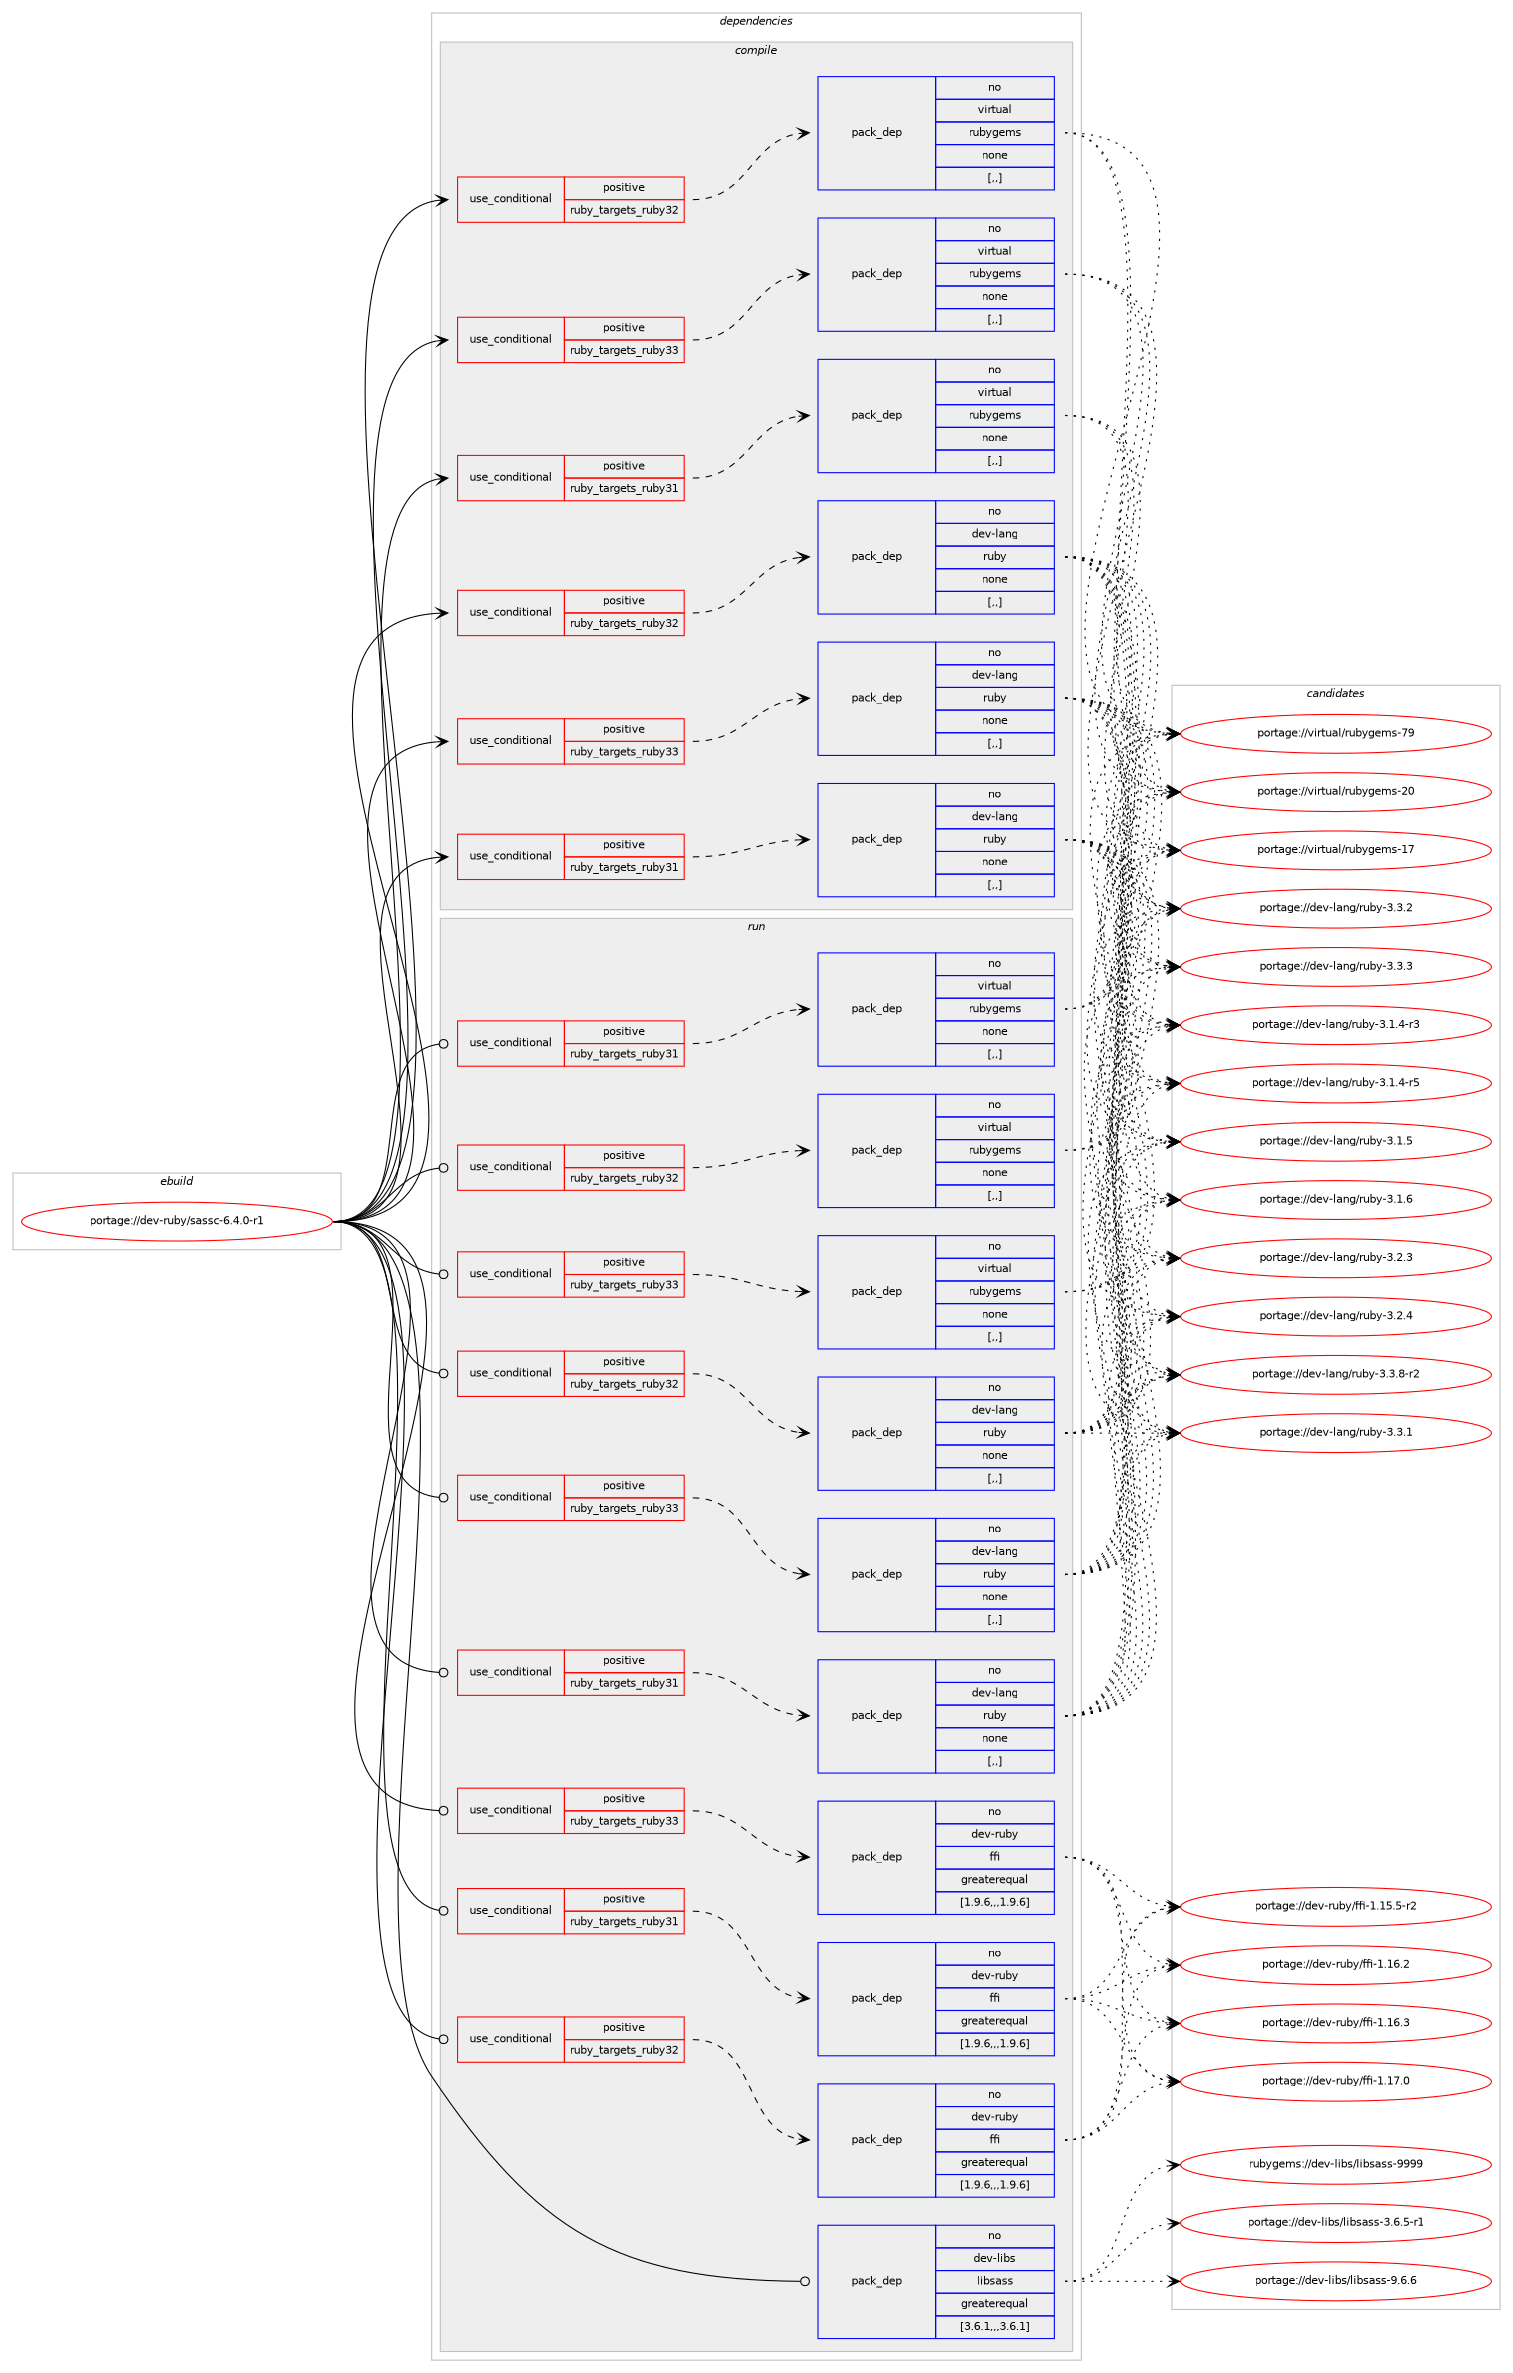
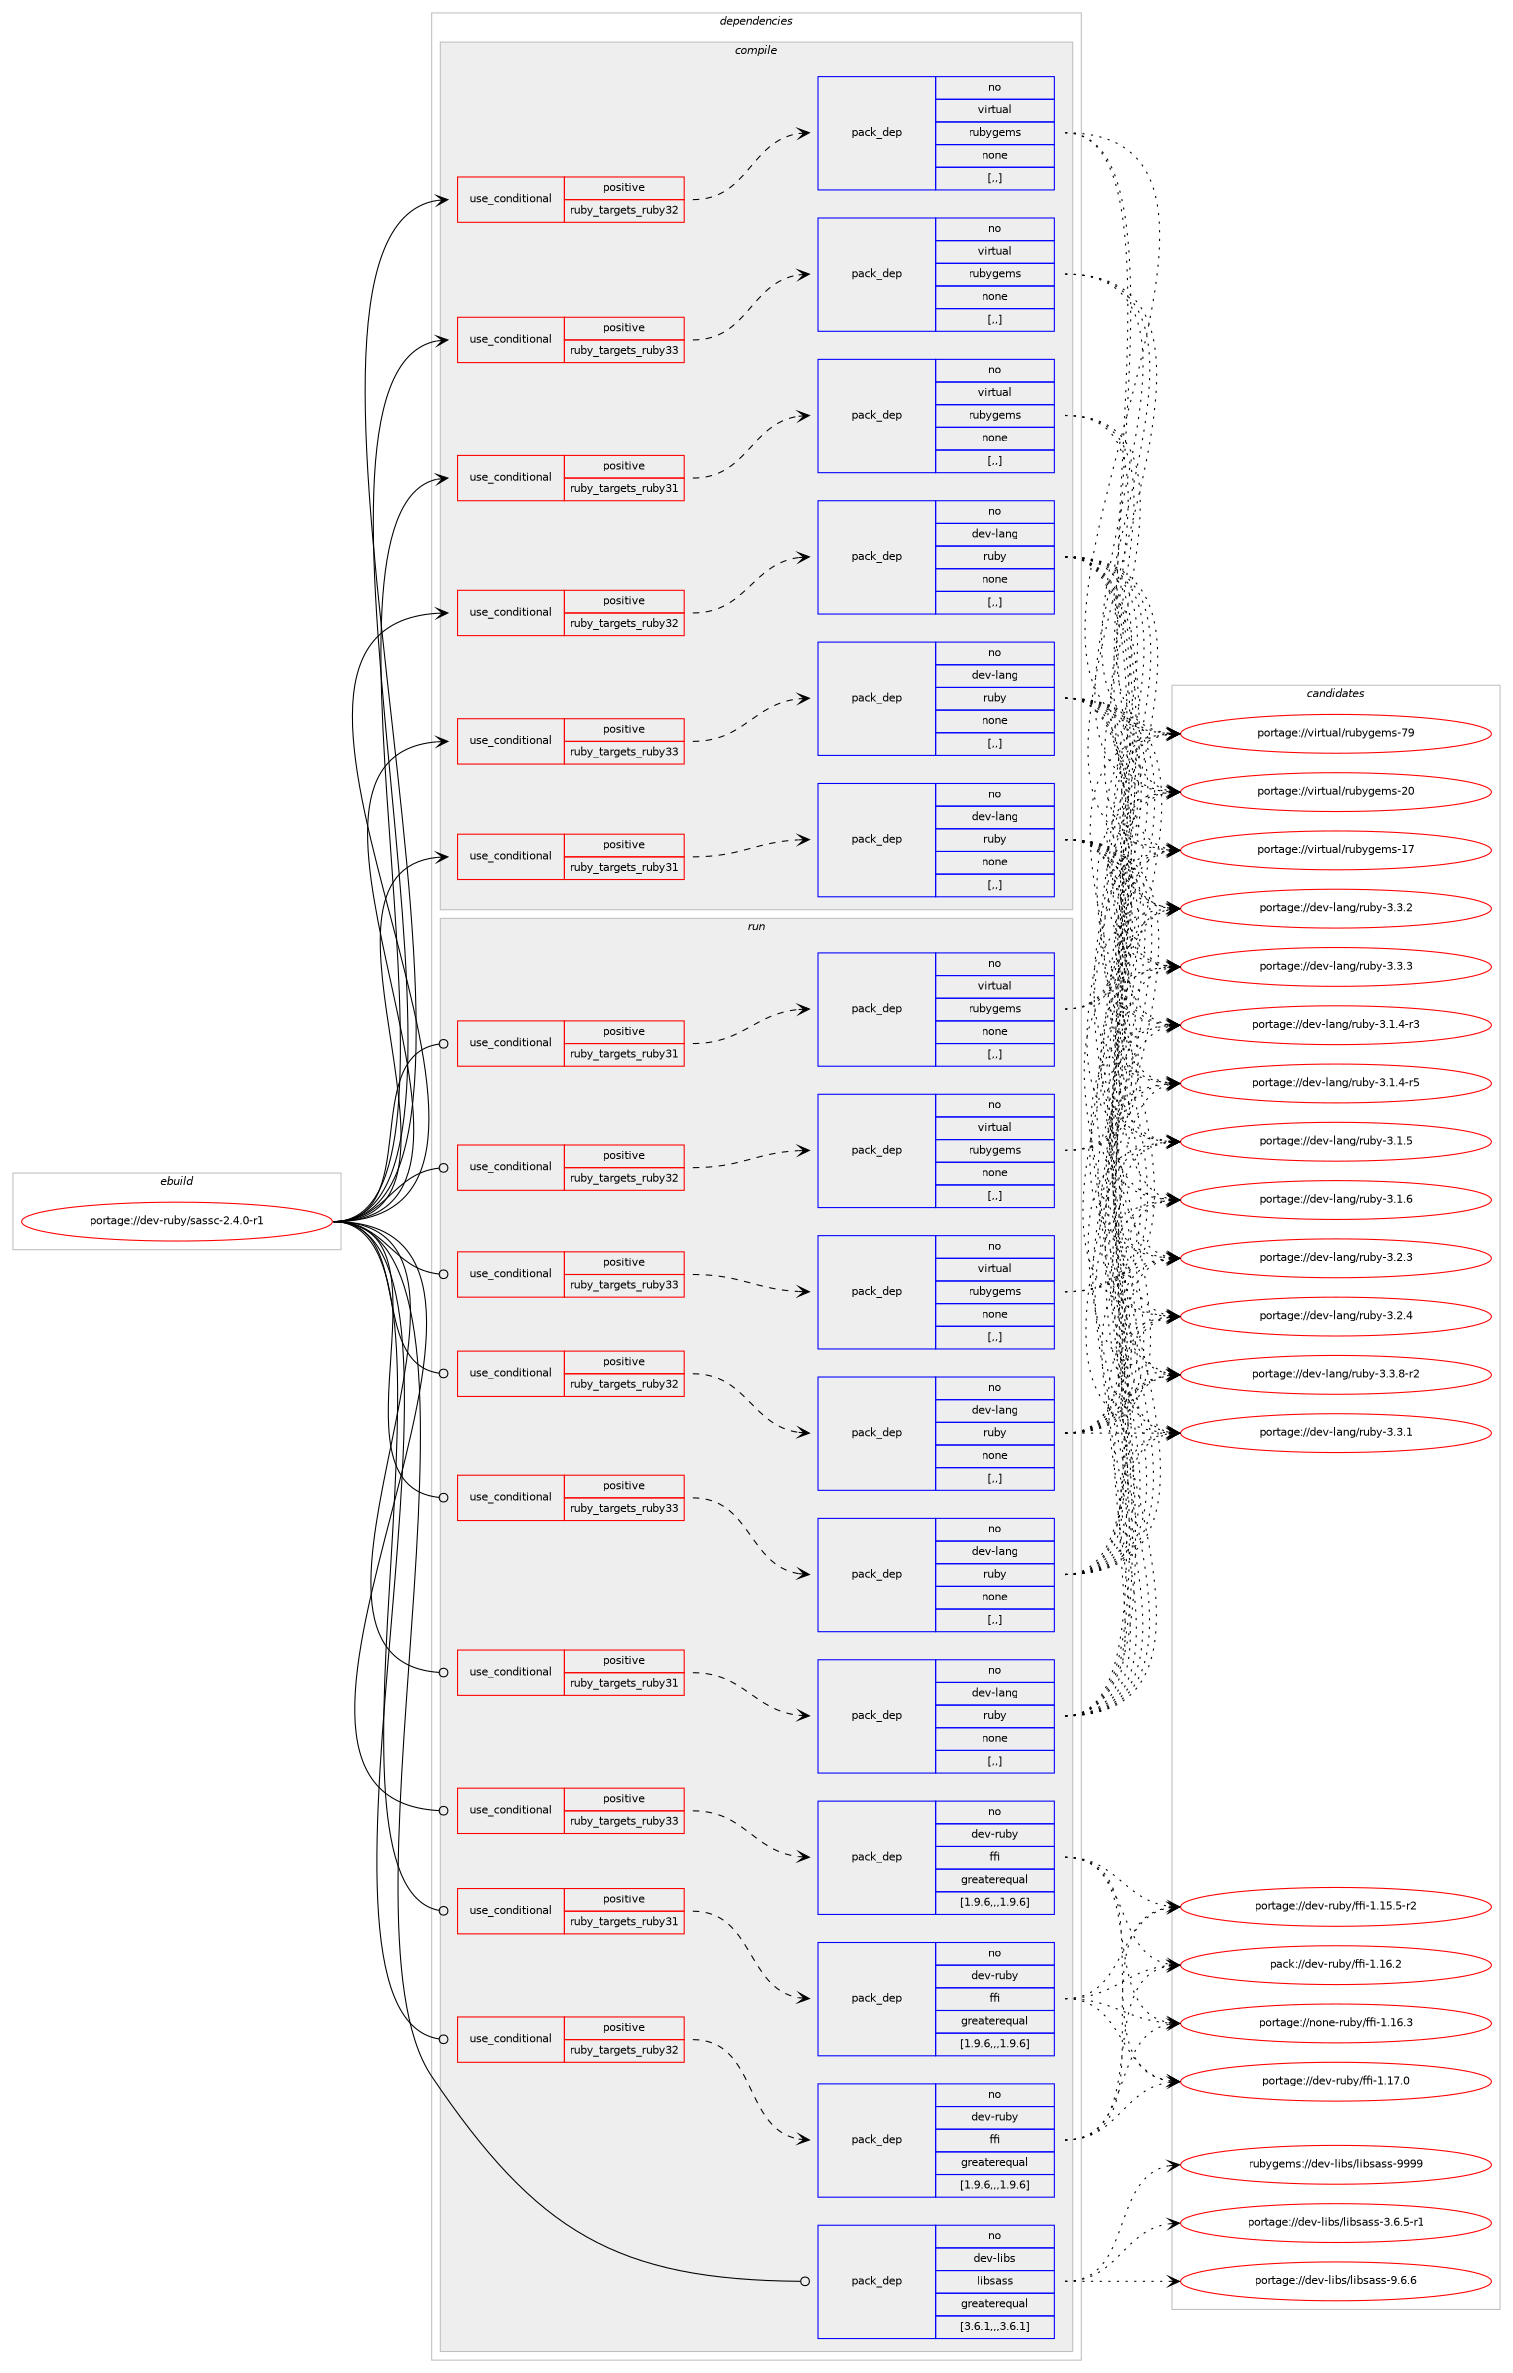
node "portage://dev-ruby/sassc-6.4.0-r1": label "portage://dev-ruby/sassc-6.4.0-r1" -> "portage://dev-ruby/sassc-2.4.0-r1"
node "portage://dev-ruby/ffi-1.16.2": label "portage://dev-ruby/ffi-1.16.2" -> "pack://dev-ruby/ffi-1.16.2"
node "portage://dev-ruby/ffi-1.16.3": label "portage://dev-ruby/ffi-1.16.3" -> "portage://none-ruby/ffi-1.16.3"
